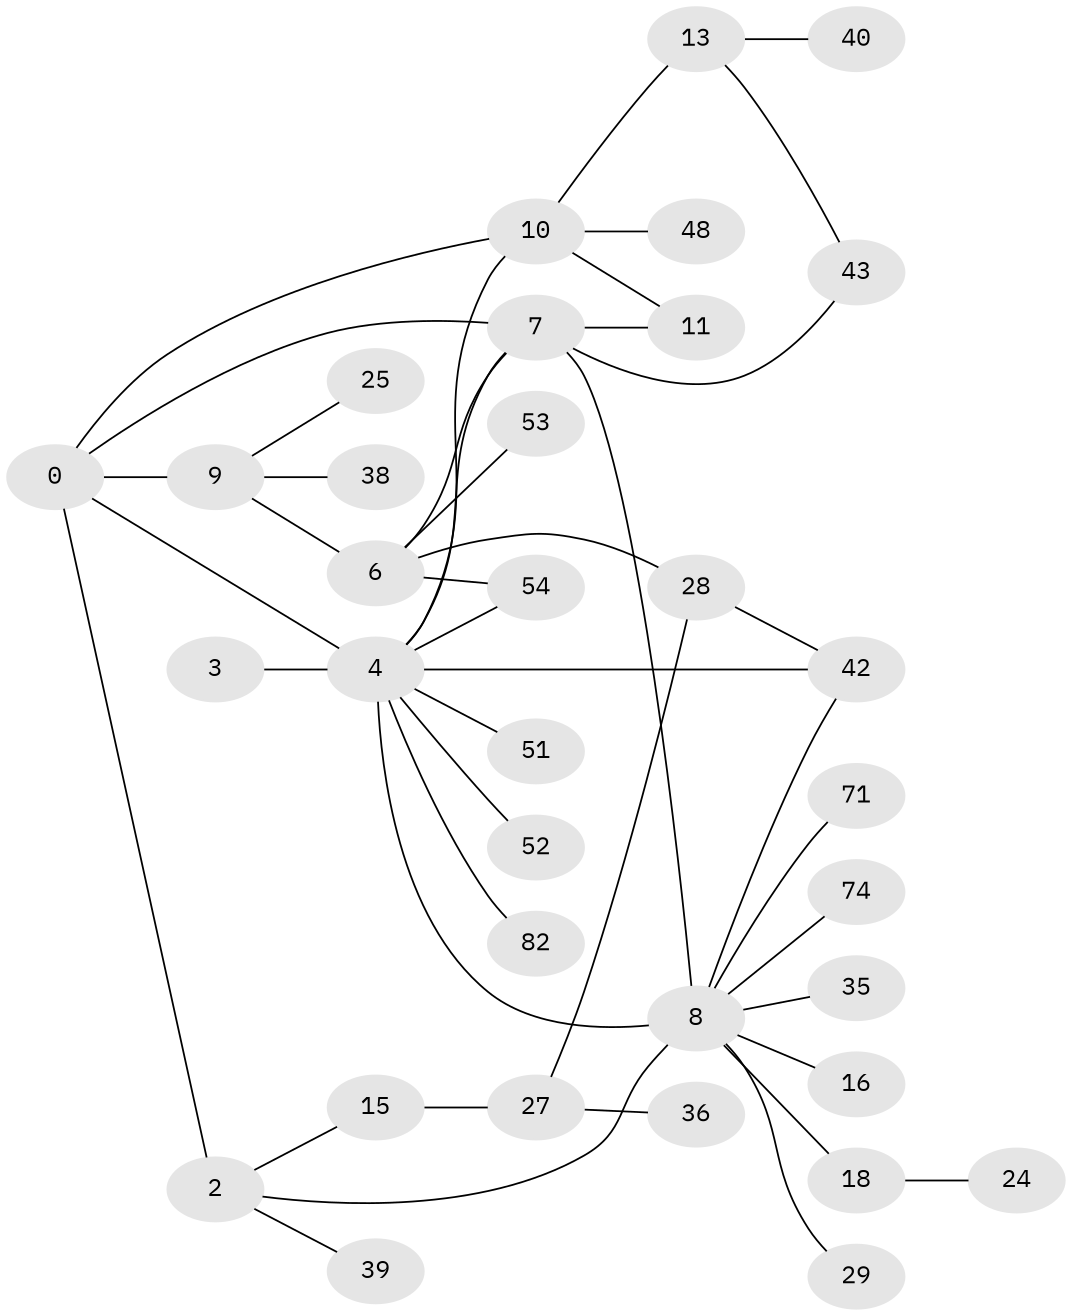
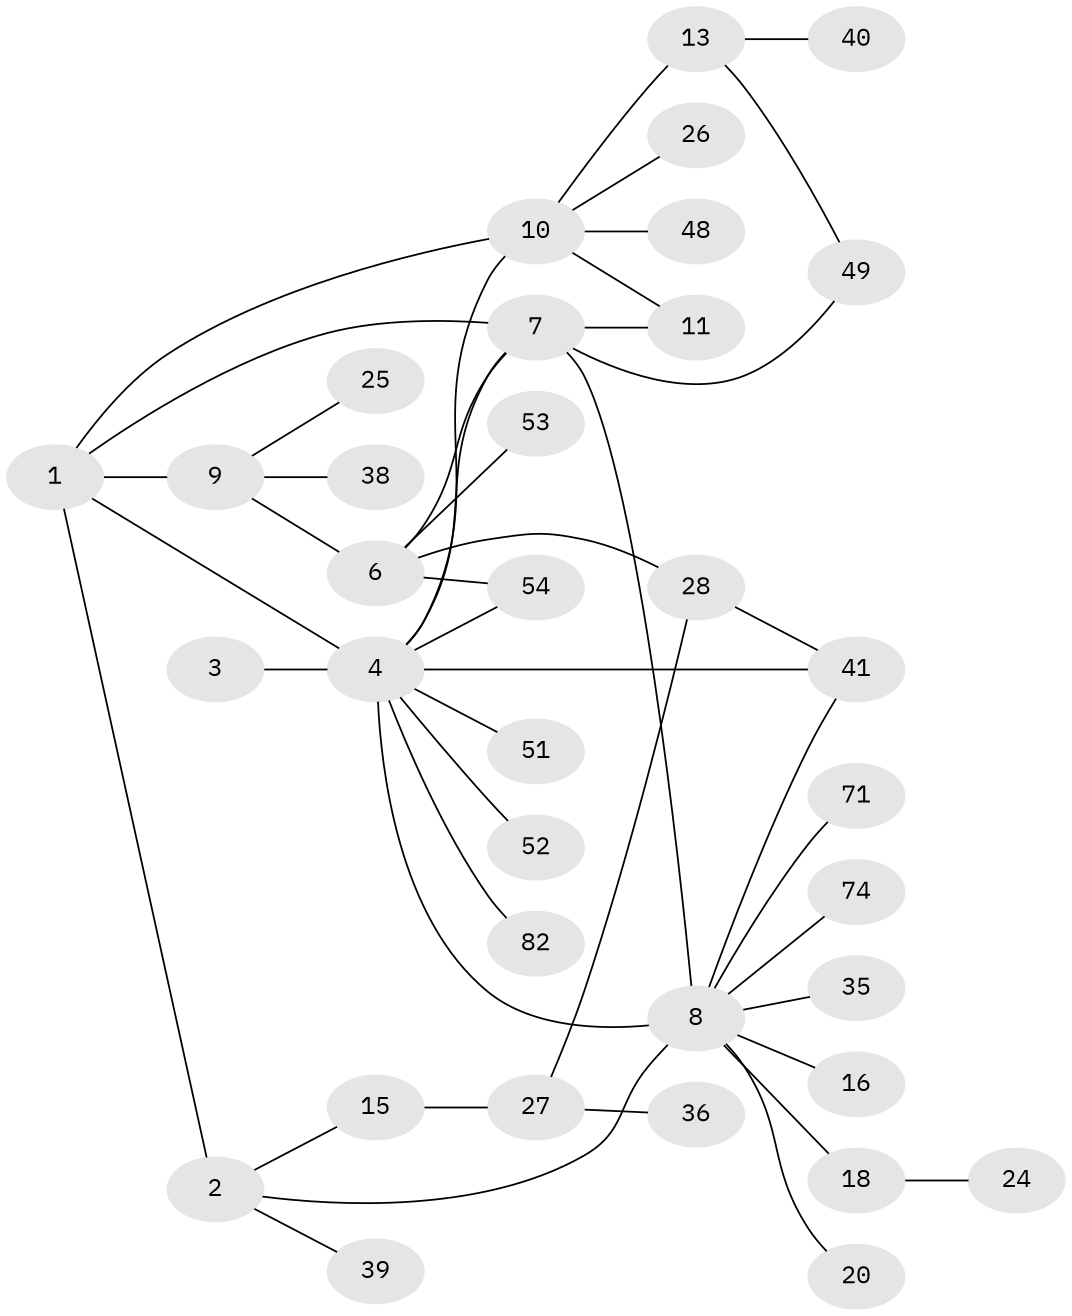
node "26": added
node "43": label "43" -> "49"
node "0": label "0" -> "1"
node "42": label "42" -> "41"
node "29": label "29" -> "20"
